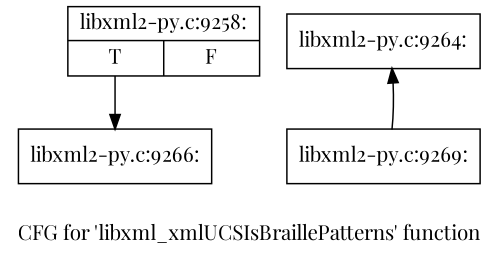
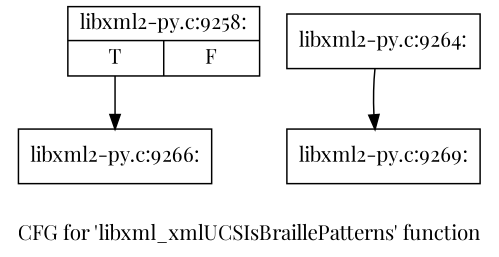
edge "libxml2-py.c:9269:" -> "libxml2-py.c:9264:": reversed
